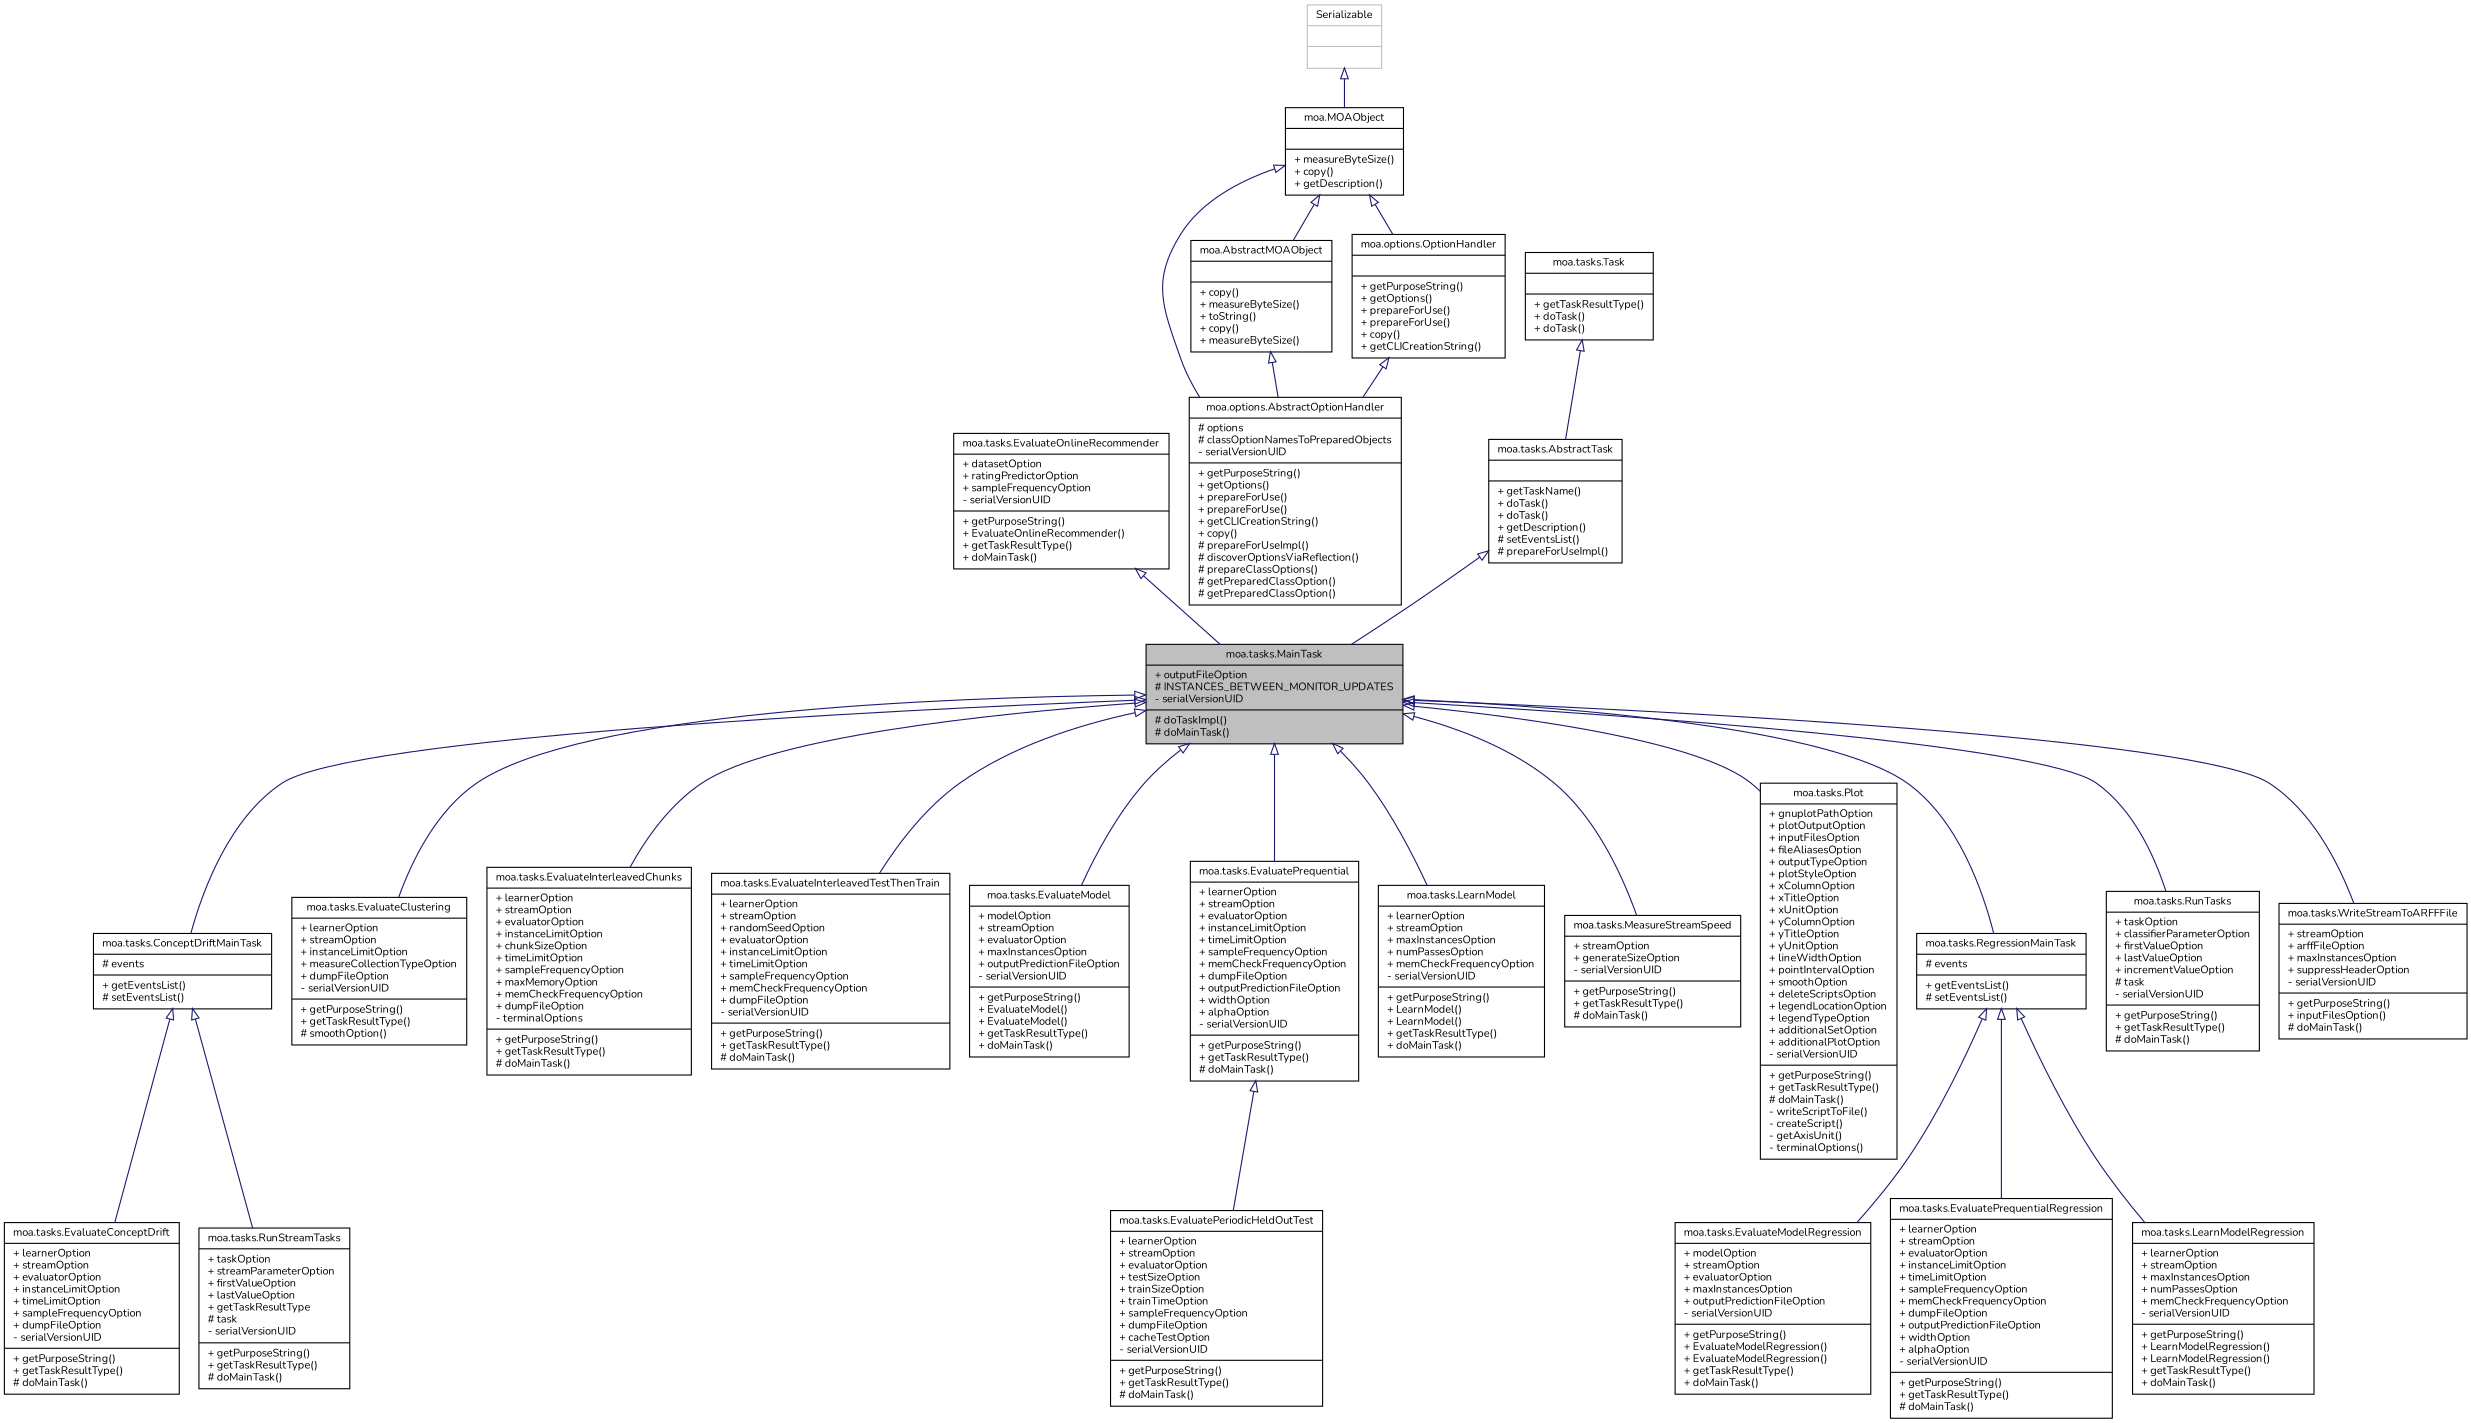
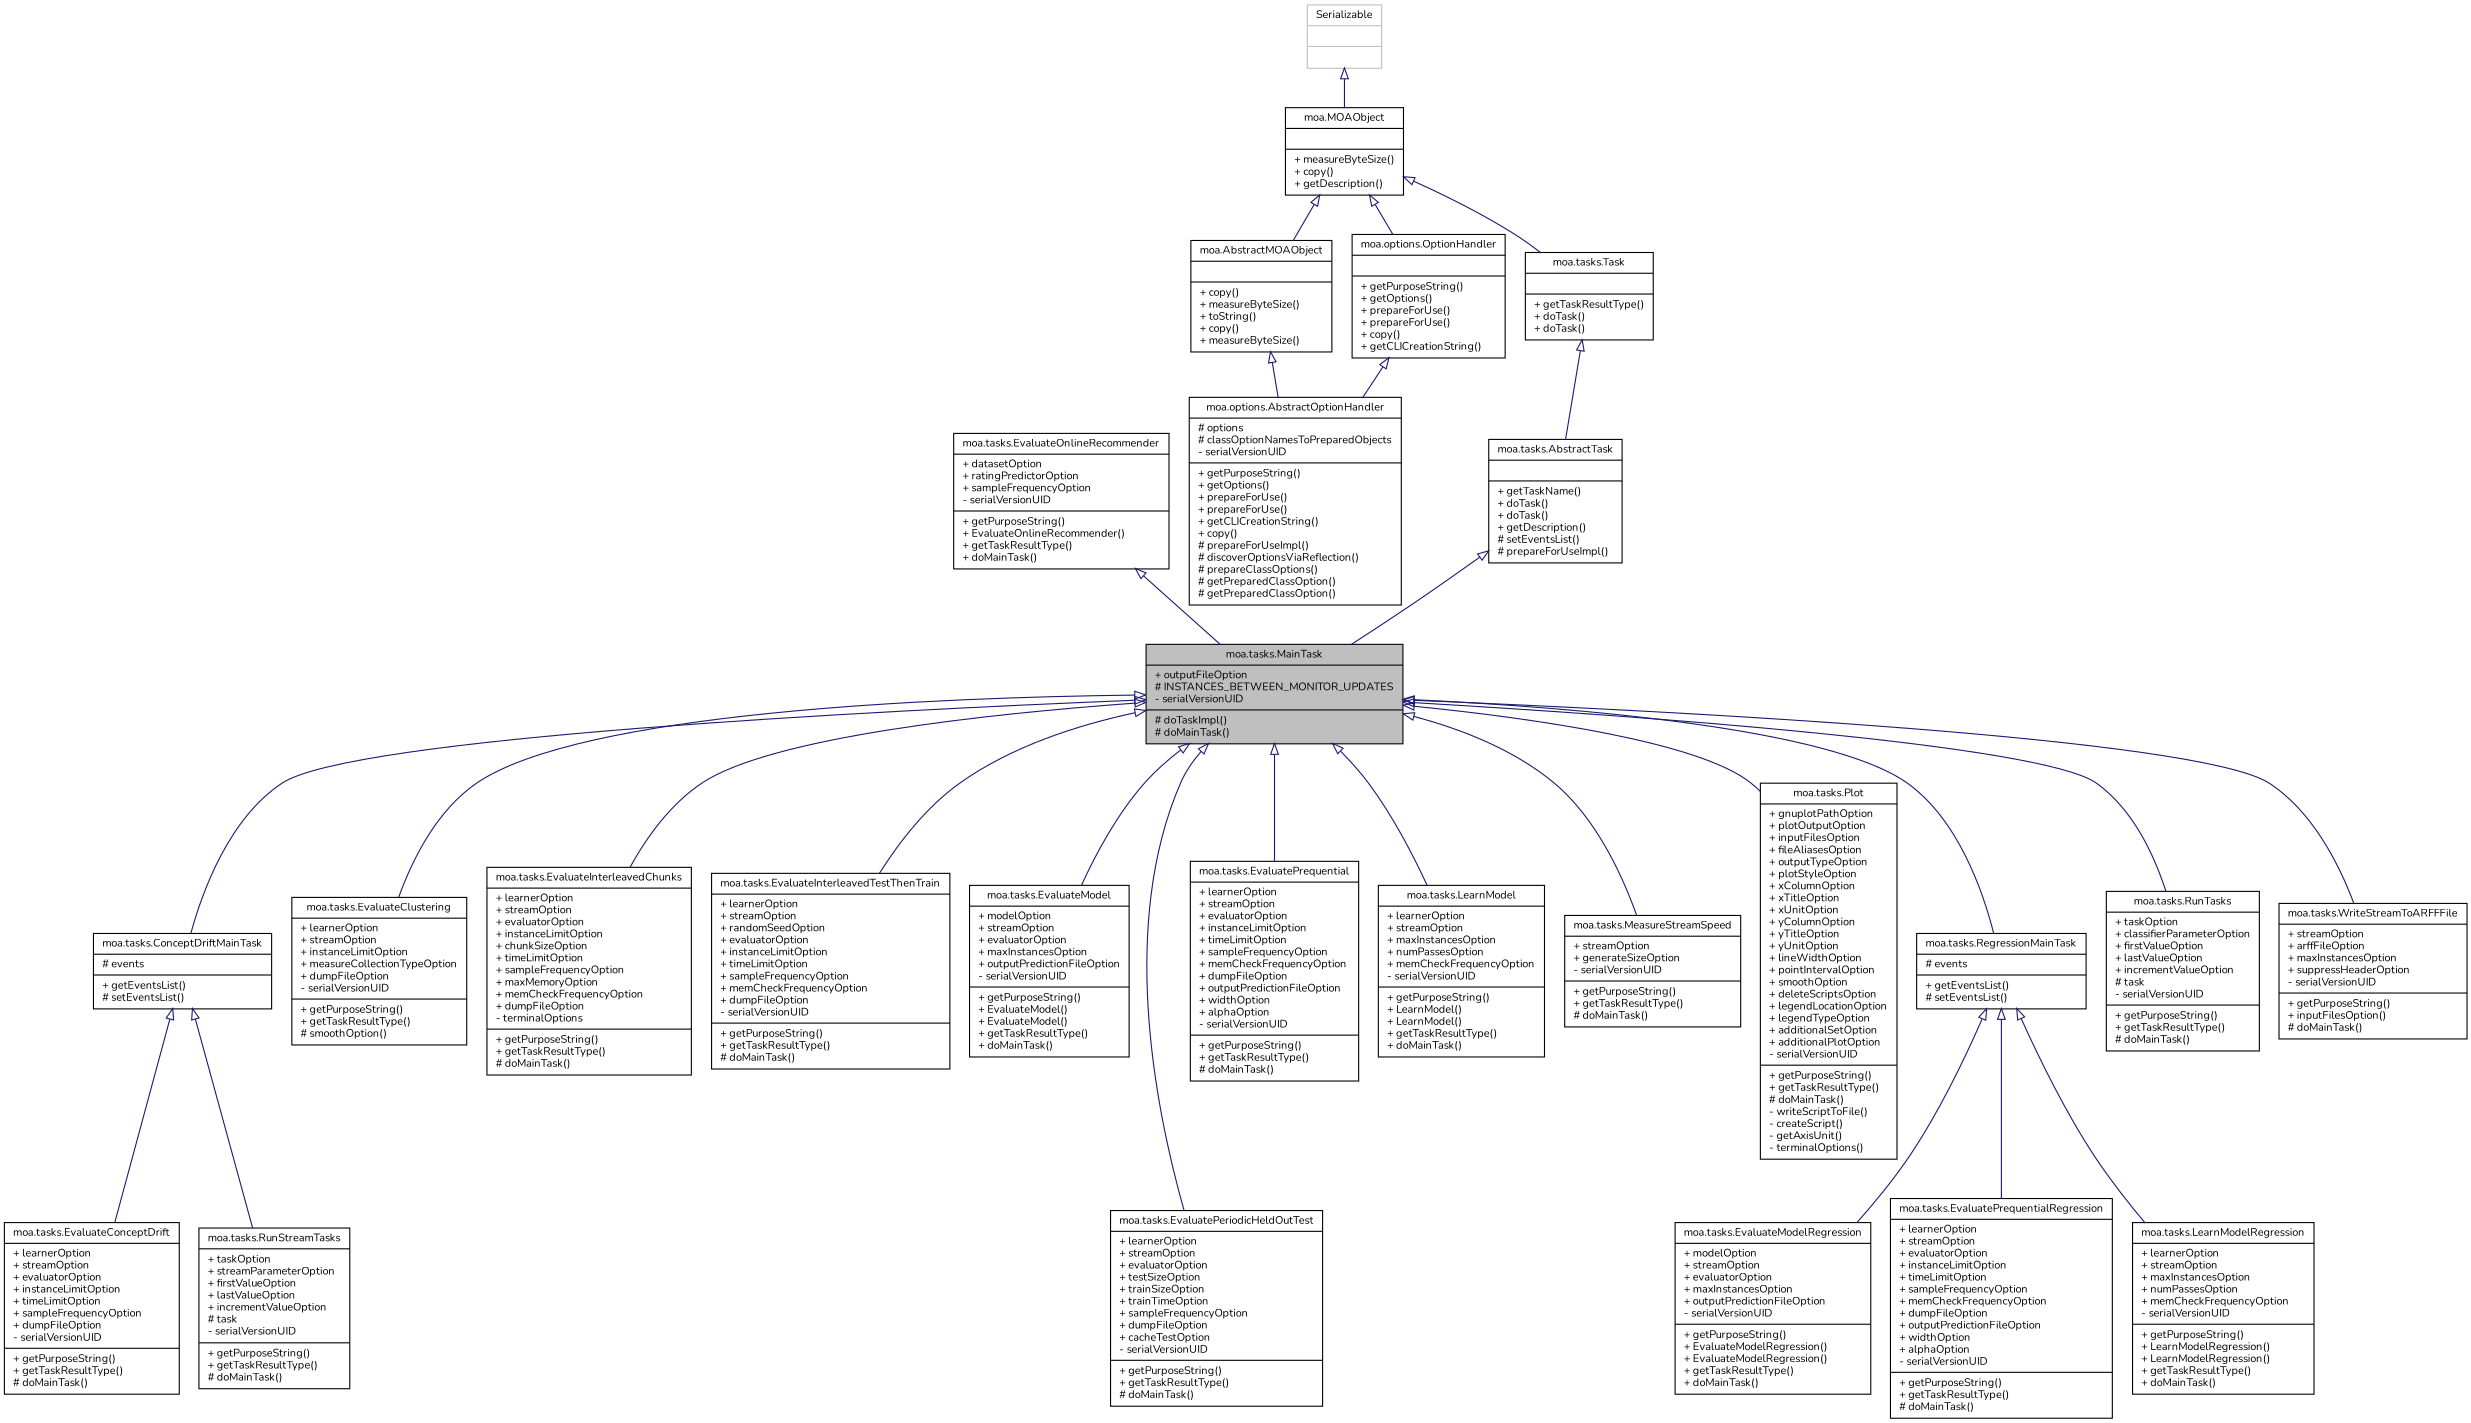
edge "moa.options.AbstractOptionHandler" -> "moa.MOAObject": now "moa.tasks.Task" -> "moa.MOAObject"
edge "moa.tasks.EvaluatePeriodicHeldOutTest" -> "moa.tasks.EvaluatePrequential": now "moa.tasks.EvaluatePeriodicHeldOutTest" -> "moa.tasks.MainTask"
node "moa.tasks.RunStreamTasks": text "+ getTaskResultType" -> "+ incrementValueOption"
